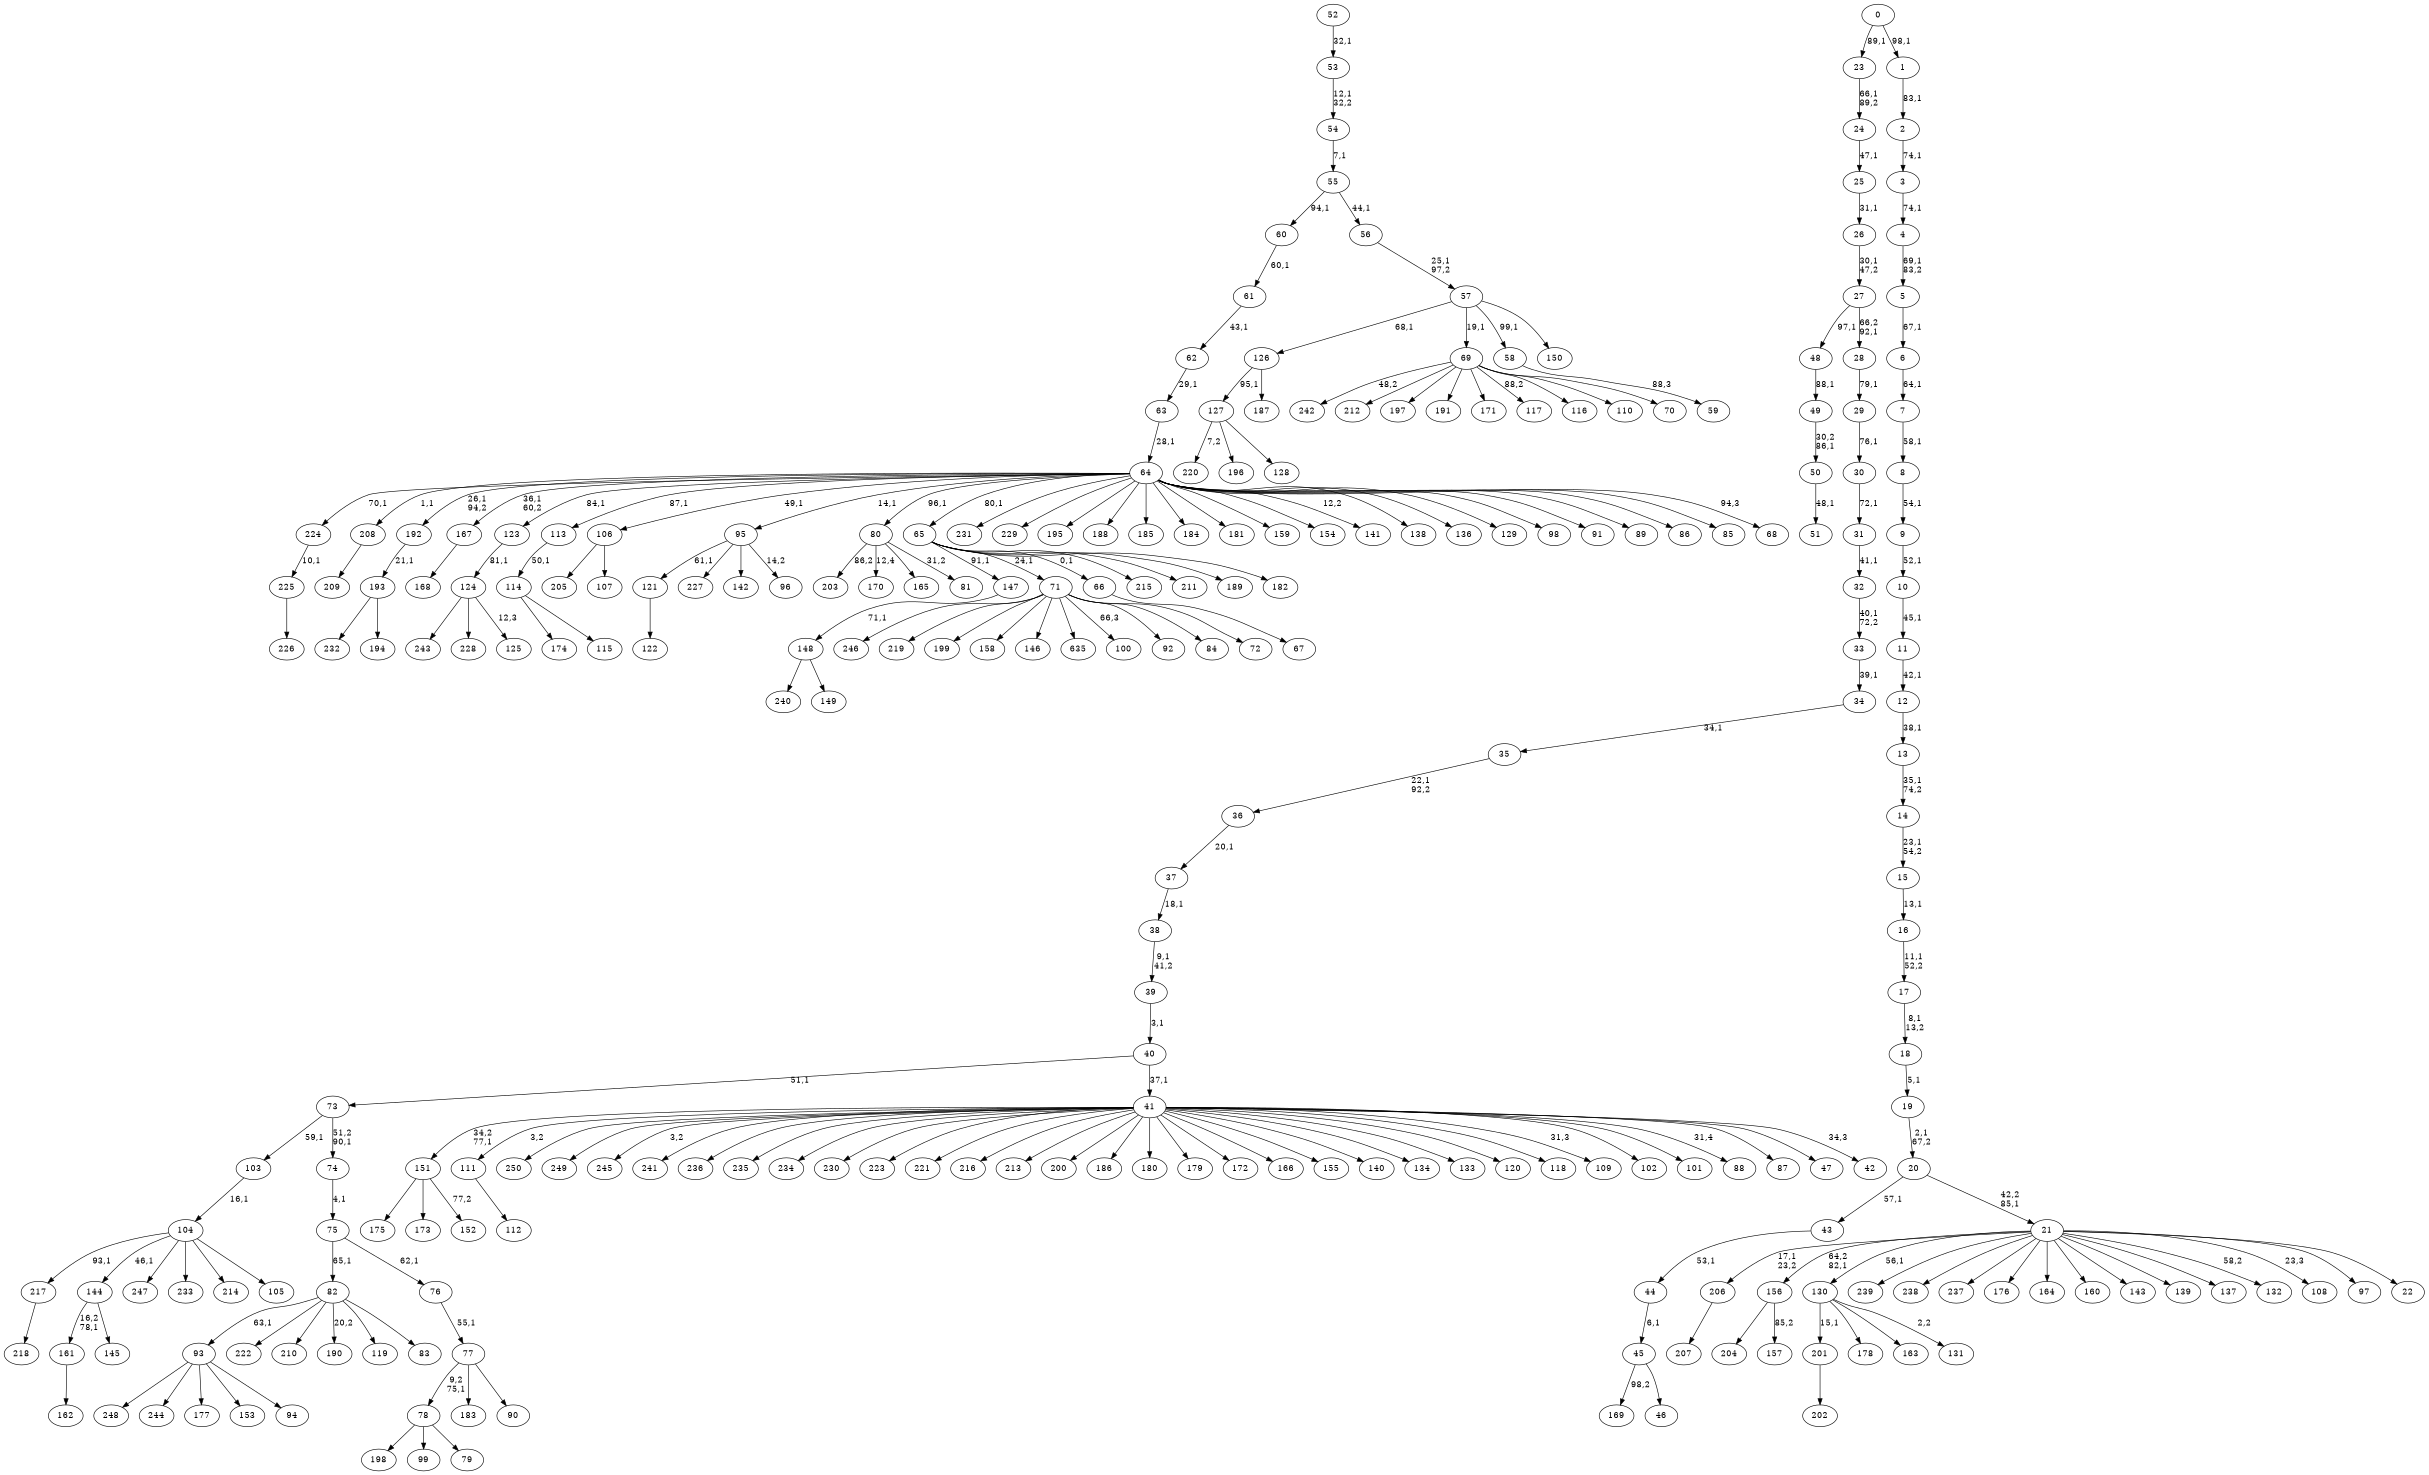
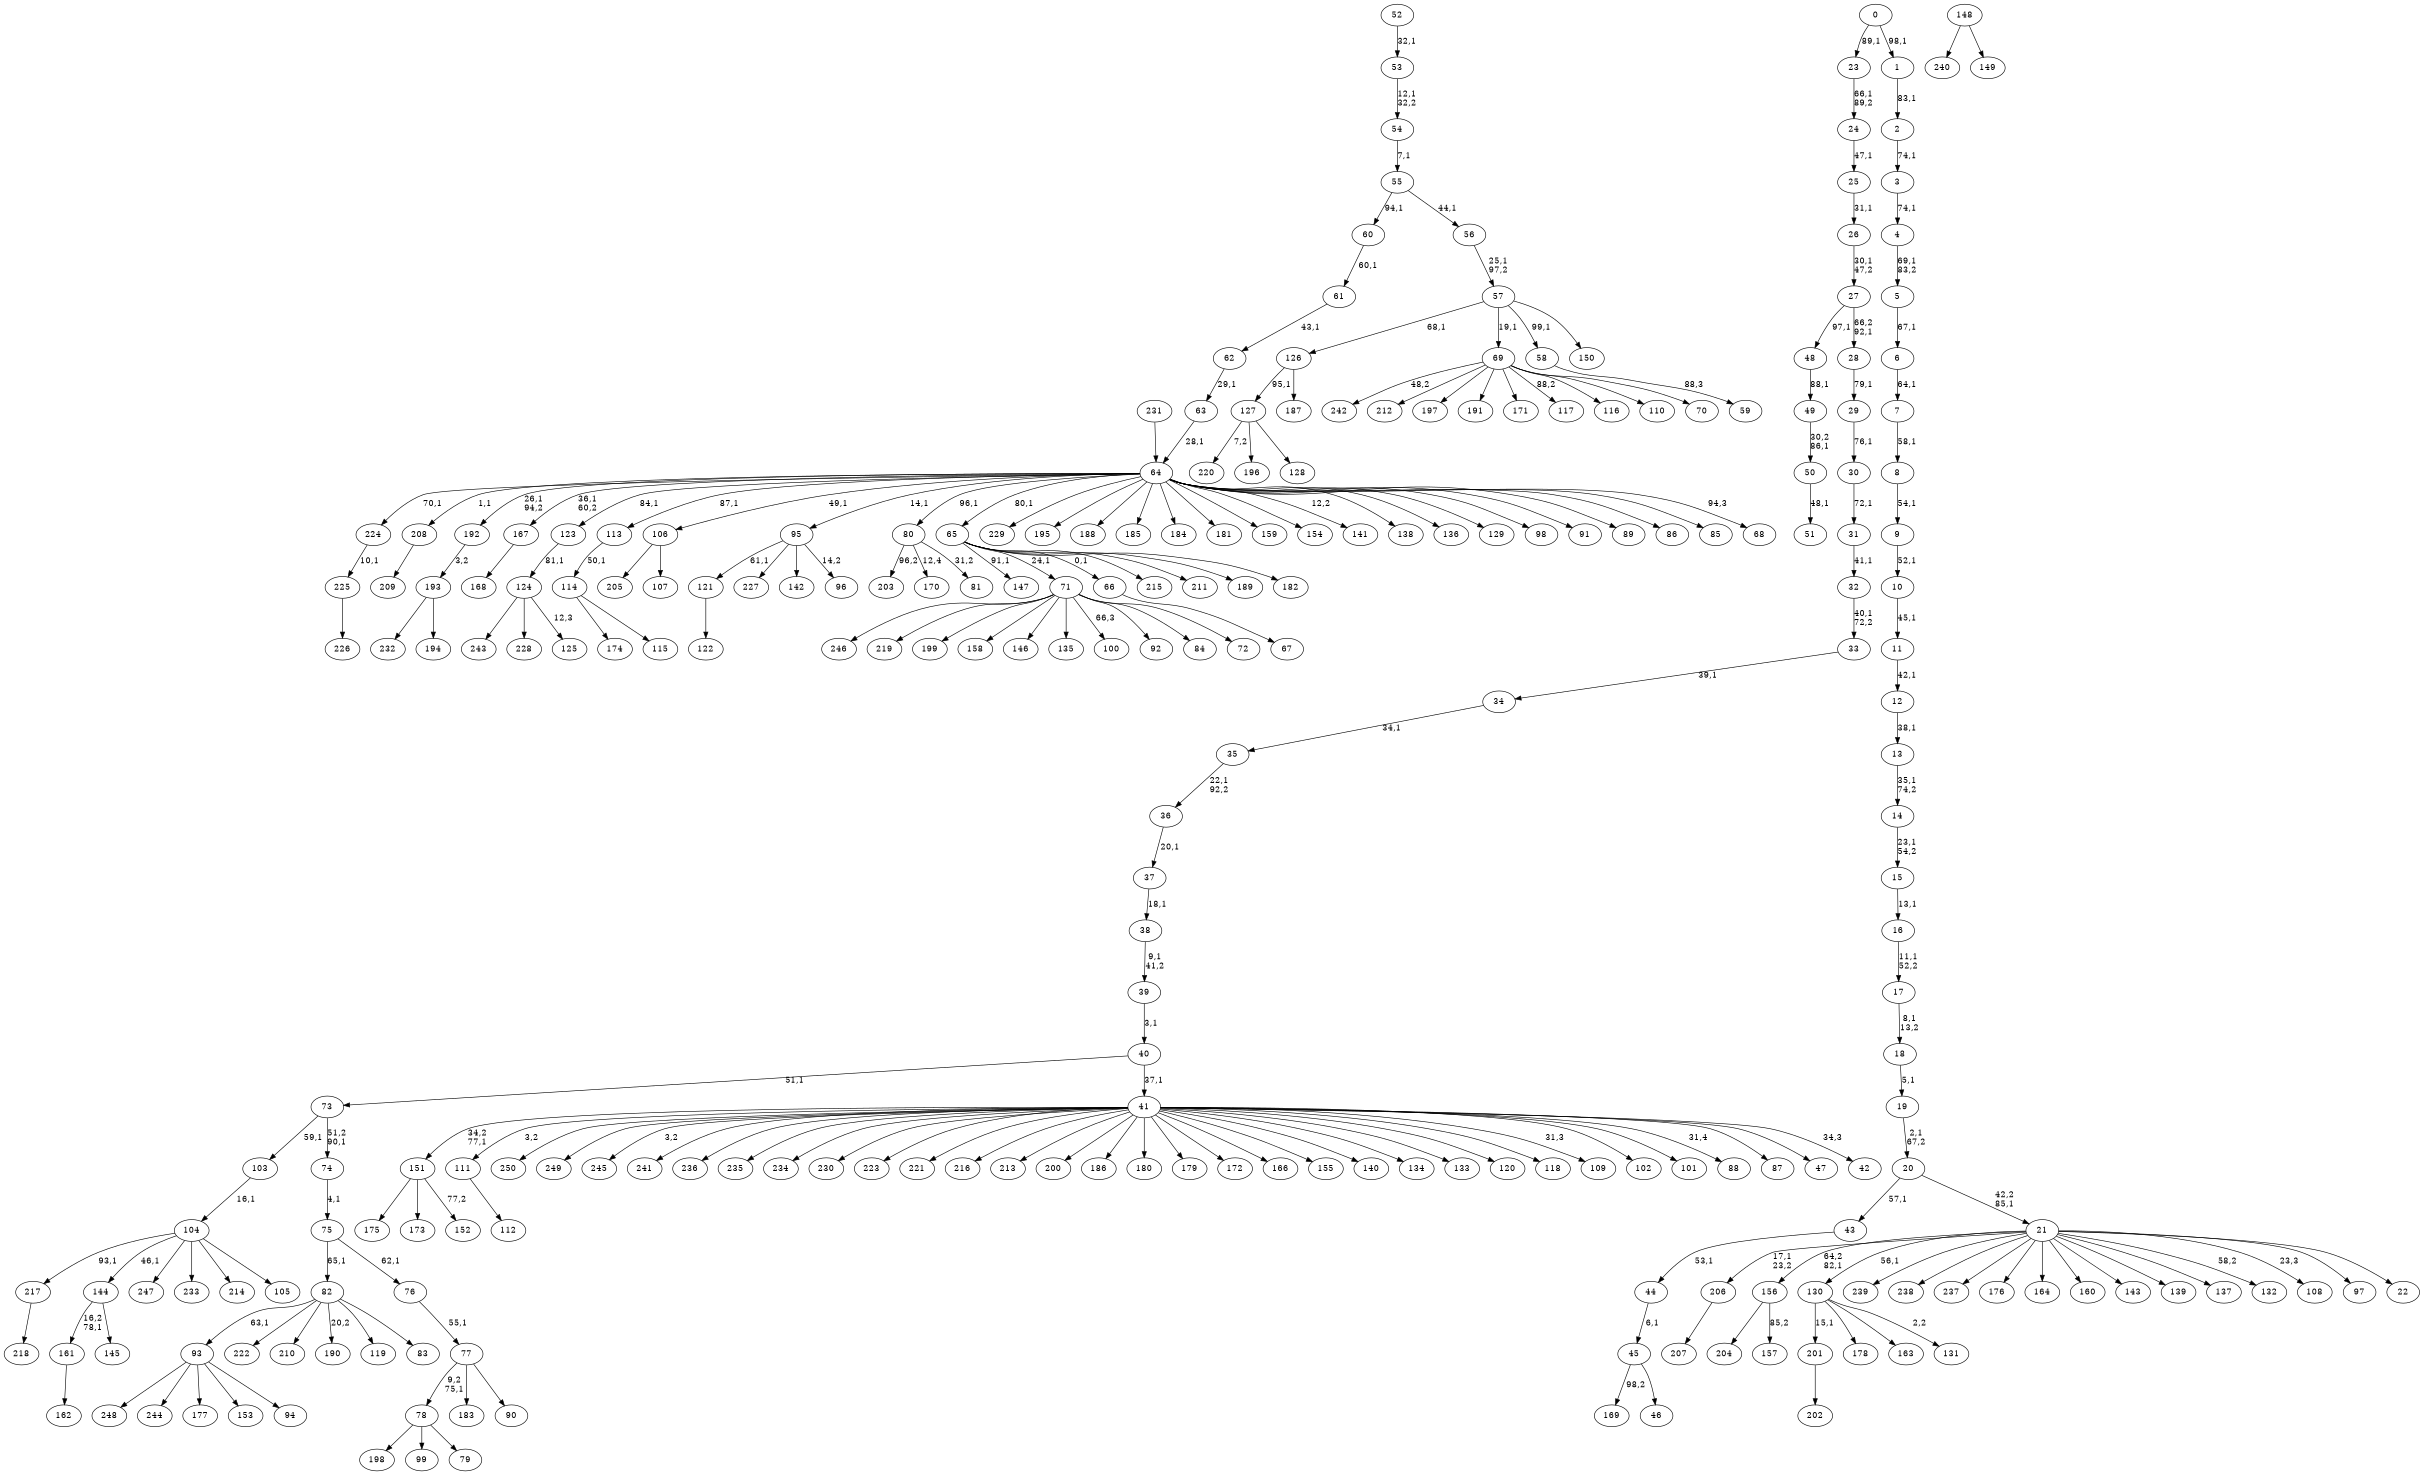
edge "64" -> "231": reversed
edge "192" -> "193": label "21,1" -> "3,2"
edge "80" -> "203": label "86,2" -> "96,2"
node "165": removed
edge "147" -> "148": removed, label "71,1"
node "635": label "635" -> "135"
